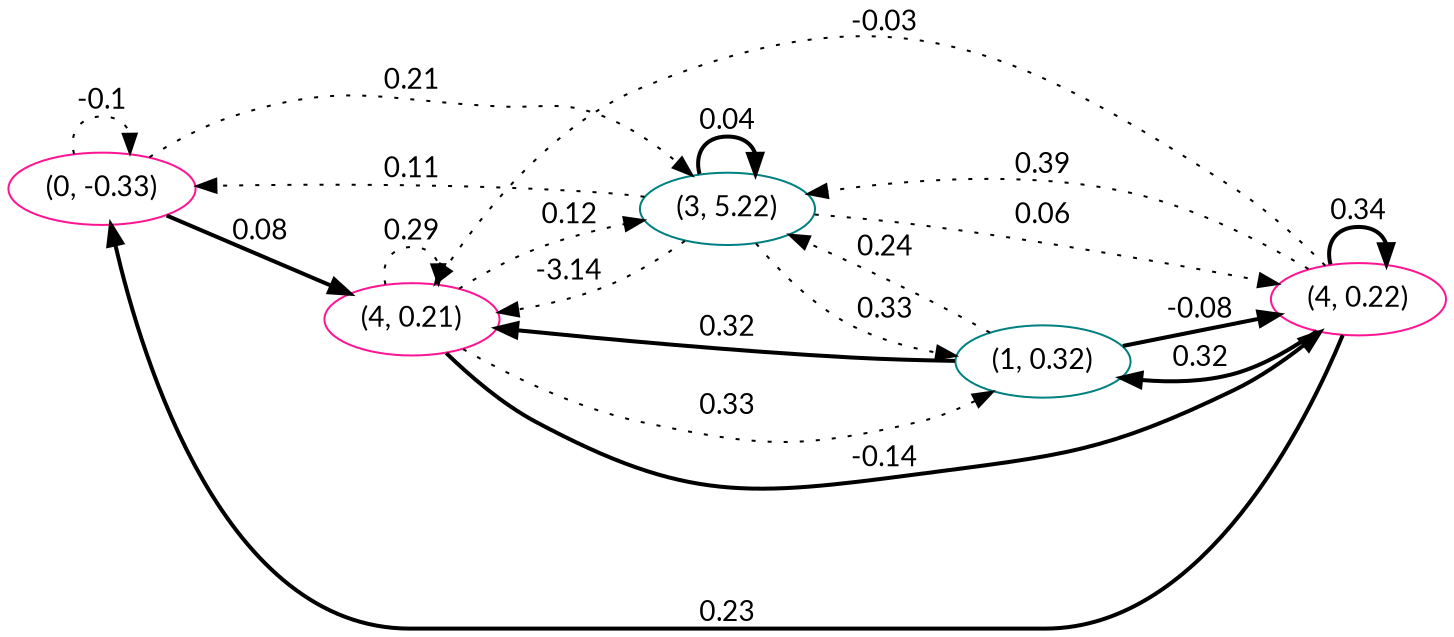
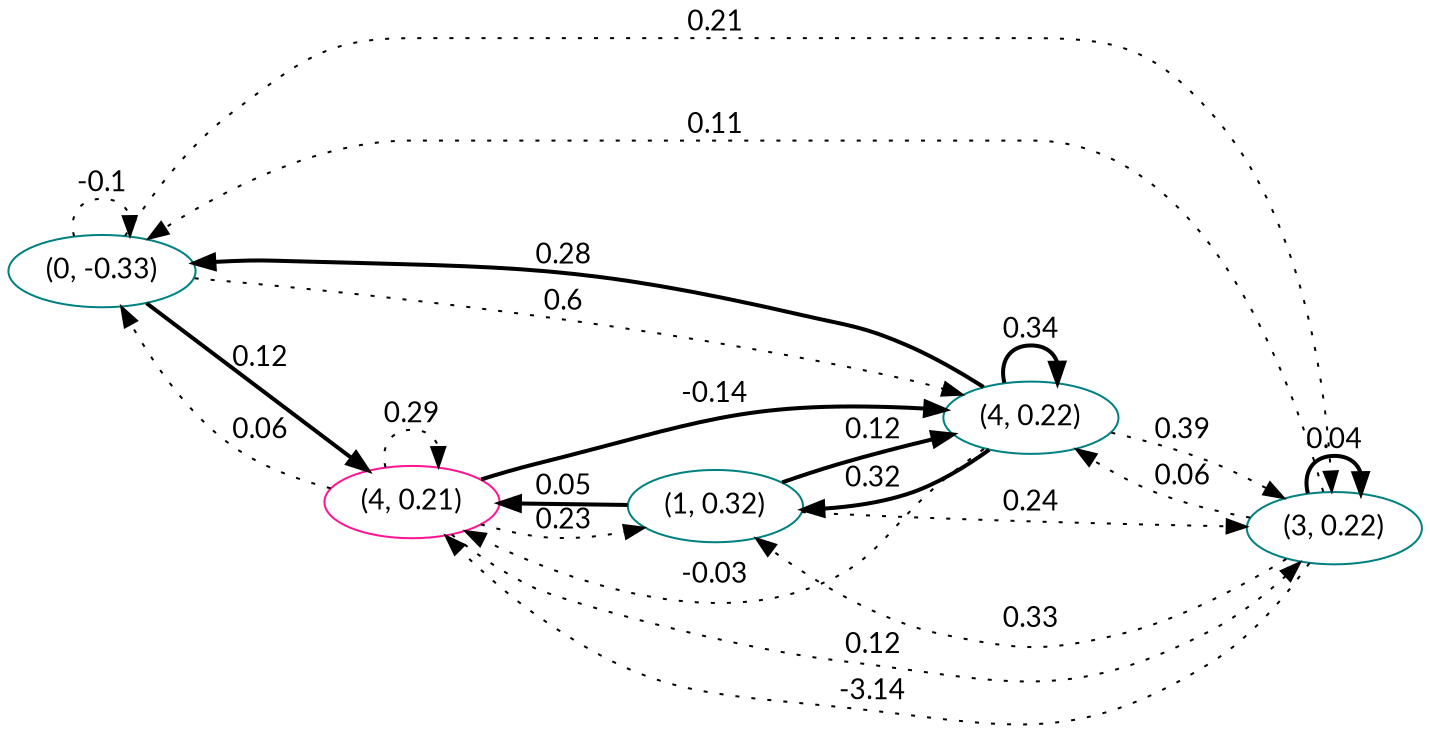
node "(0, -0.33)": color deeppink -> teal
node "(3, 5.22)": label "(3, 5.22)" -> "(3, 0.22)"
edge "(0, -0.33)" -> "(4, 0.21)": label "0.08" -> "0.12"
node "(4, 0.22)": color deeppink -> teal
edge "(1, 0.32)" -> "(4, 0.22)": label "-0.08" -> "0.12"
edge "(0, -0.33)" -> "(4, 0.22)": added, label "0.6"
edge "(1, 0.32)" -> "(4, 0.21)": label "0.32" -> "0.05"
edge "(4, 0.21)" -> "(1, 0.32)": label "0.33" -> "0.23"
edge "(4, 0.21)" -> "(0, -0.33)": added, label "0.06"
edge "(4, 0.22)" -> "(0, -0.33)": label "0.23" -> "0.28"
